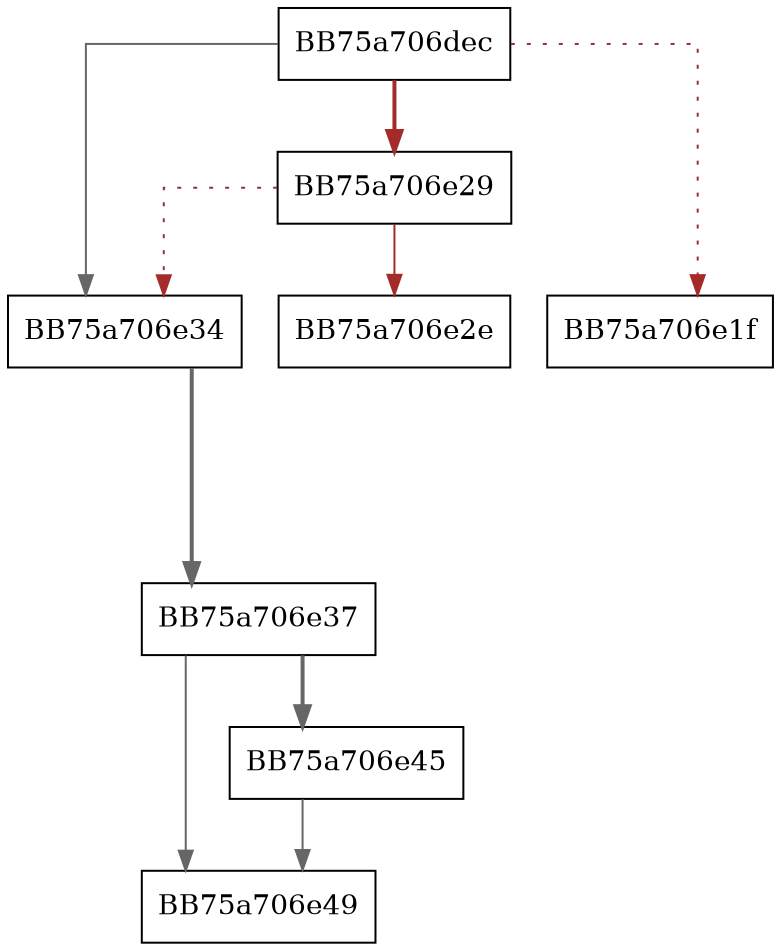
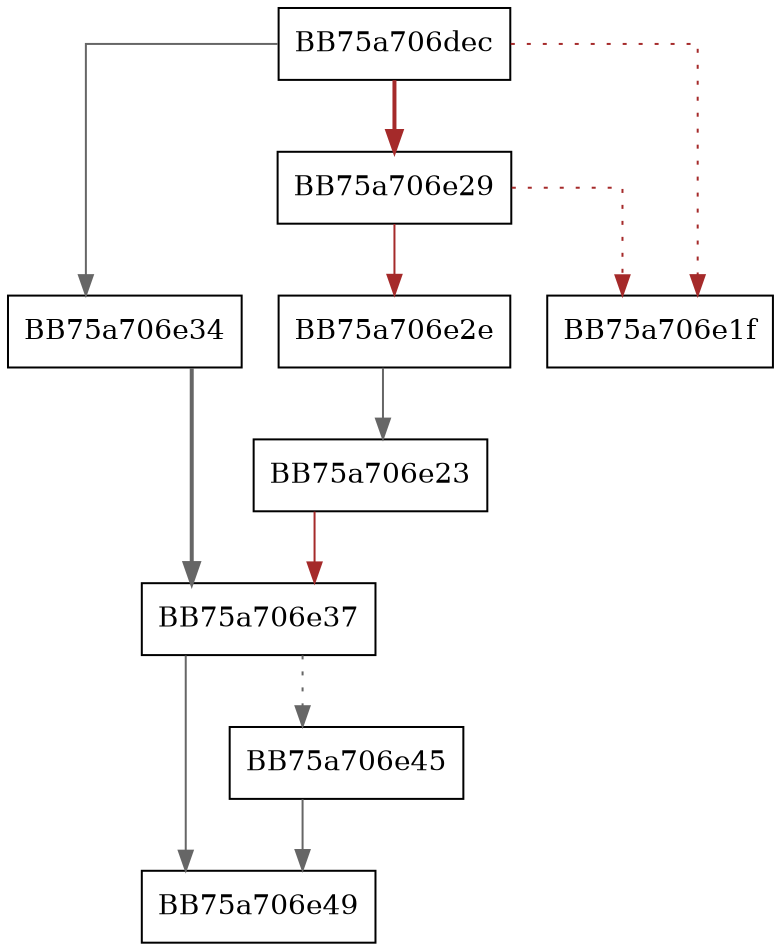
edge "BB75a706e29" -> "BB75a706e34": now "BB75a706e29" -> "BB75a706e1f"
node "BB75a706e23": added
edge "BB75a706e37" -> "BB75a706e45": style bold -> dotted
